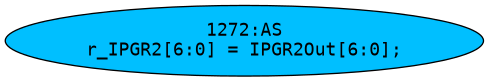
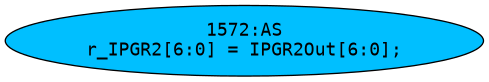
node "1272:AS r_IPGR2[6:0] = IPGR2Out[6:0];": label "1272:AS r_IPGR2[6:0] = IPGR2Out[6:0];" -> "1572:AS r_IPGR2[6:0] = IPGR2Out[6:0];"
